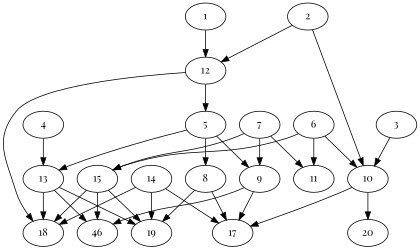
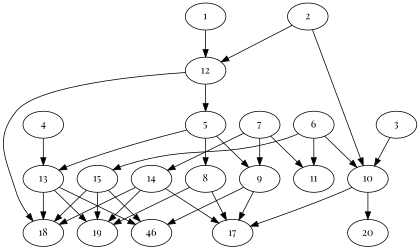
edge "7" -> "15": now "7" -> "14"
